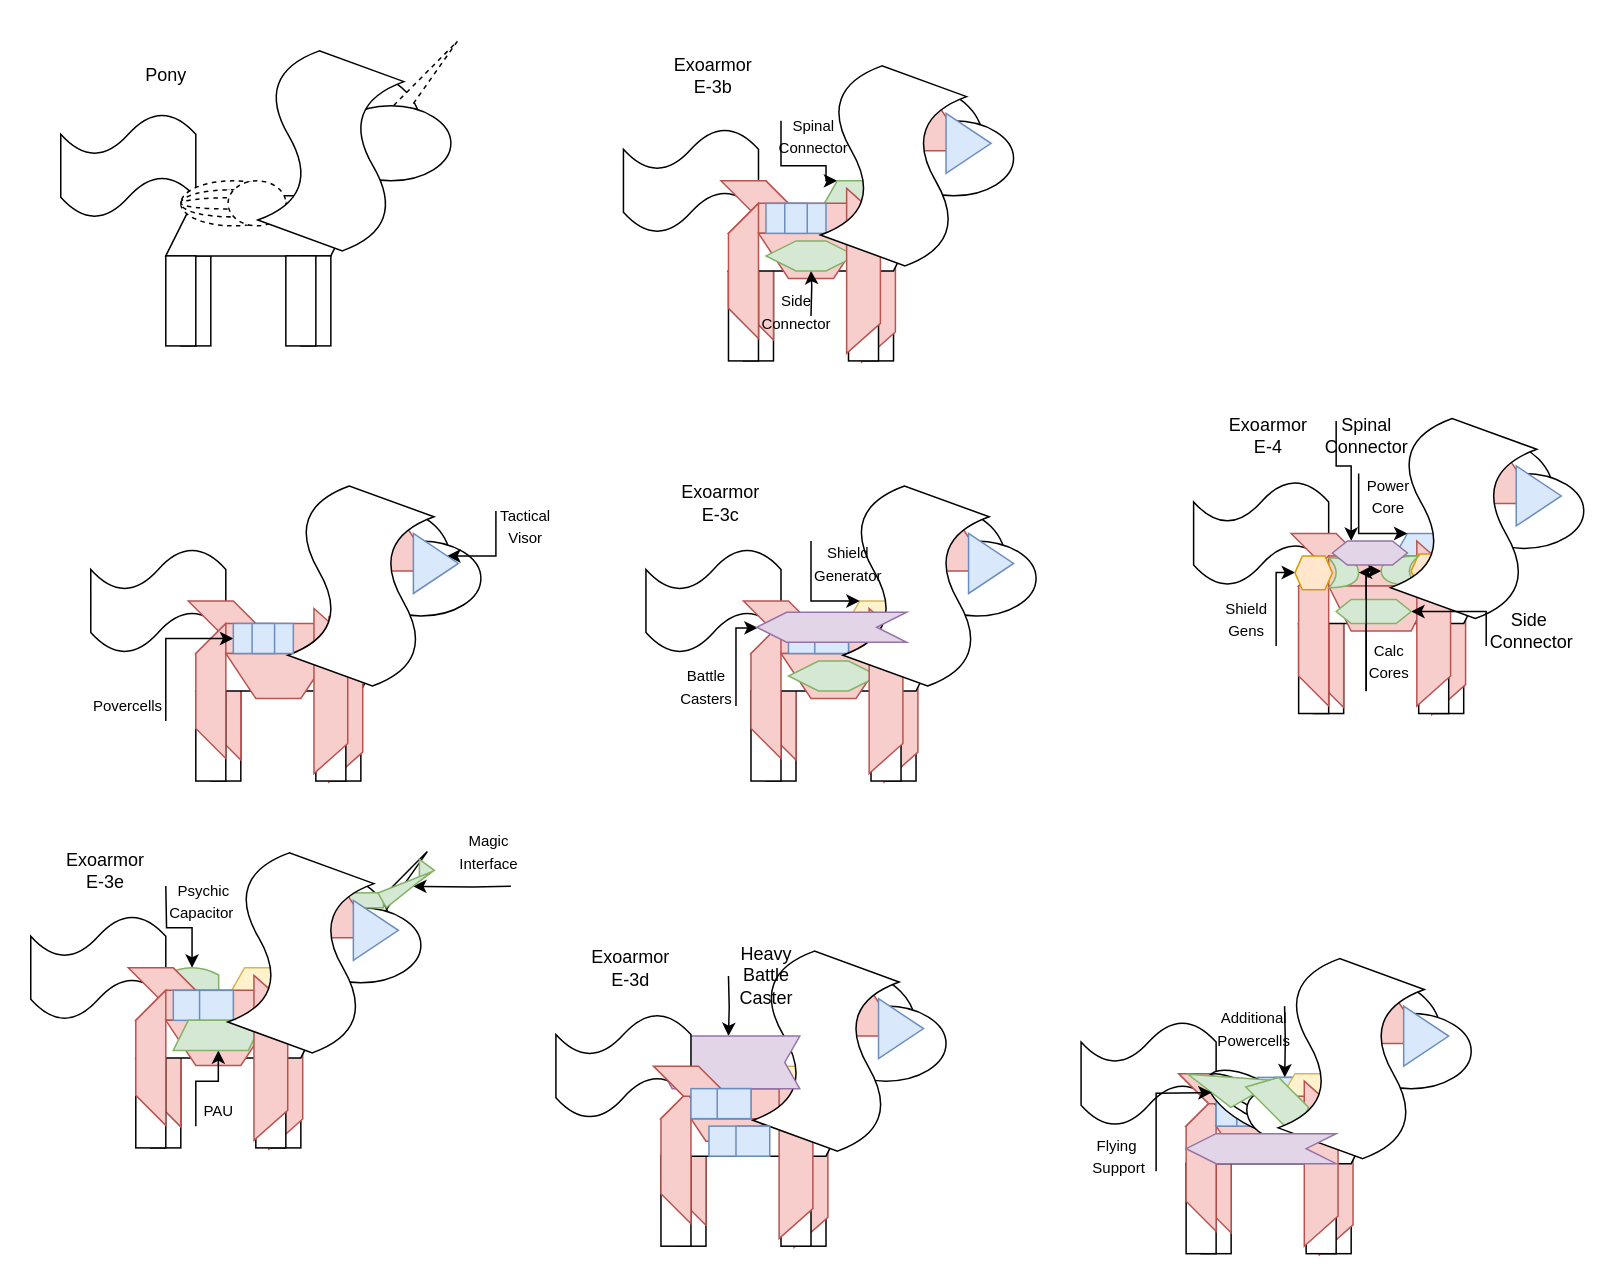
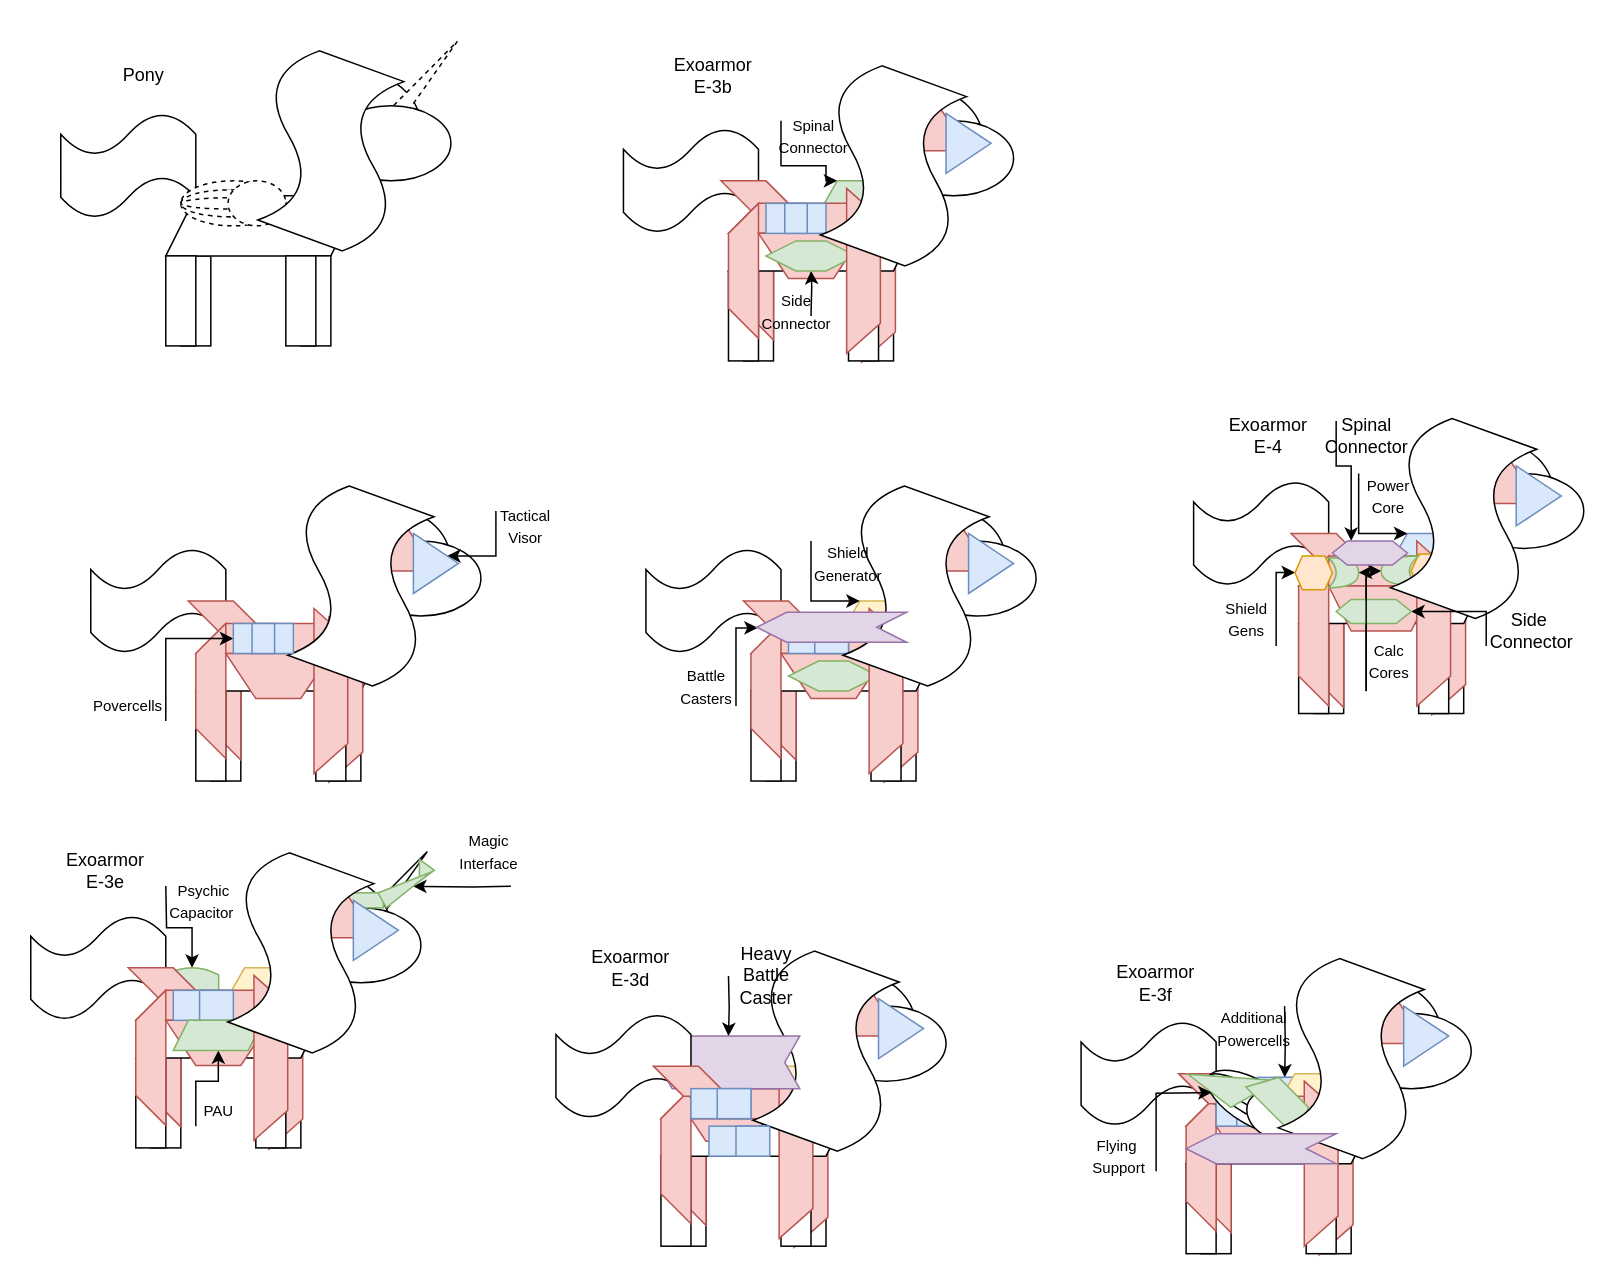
node "Pony": moved (166, 76) -> (143, 76)
node "Exoarmor E-3с": removed
node "Exoarmor E-3f": added
